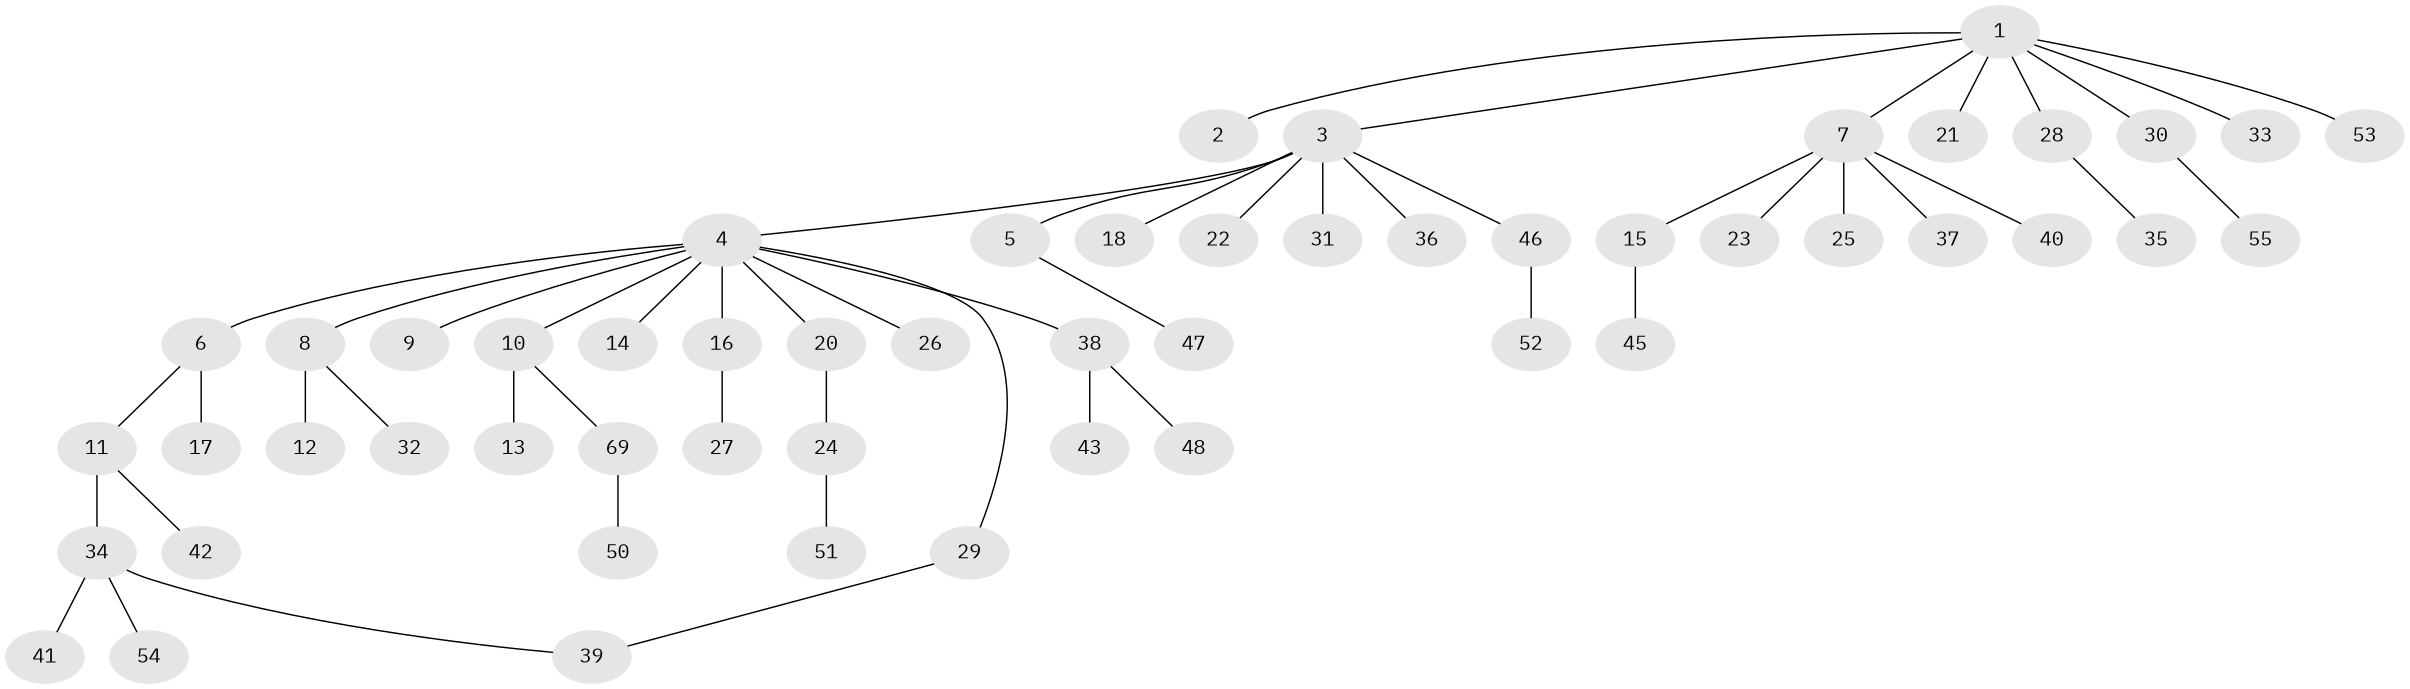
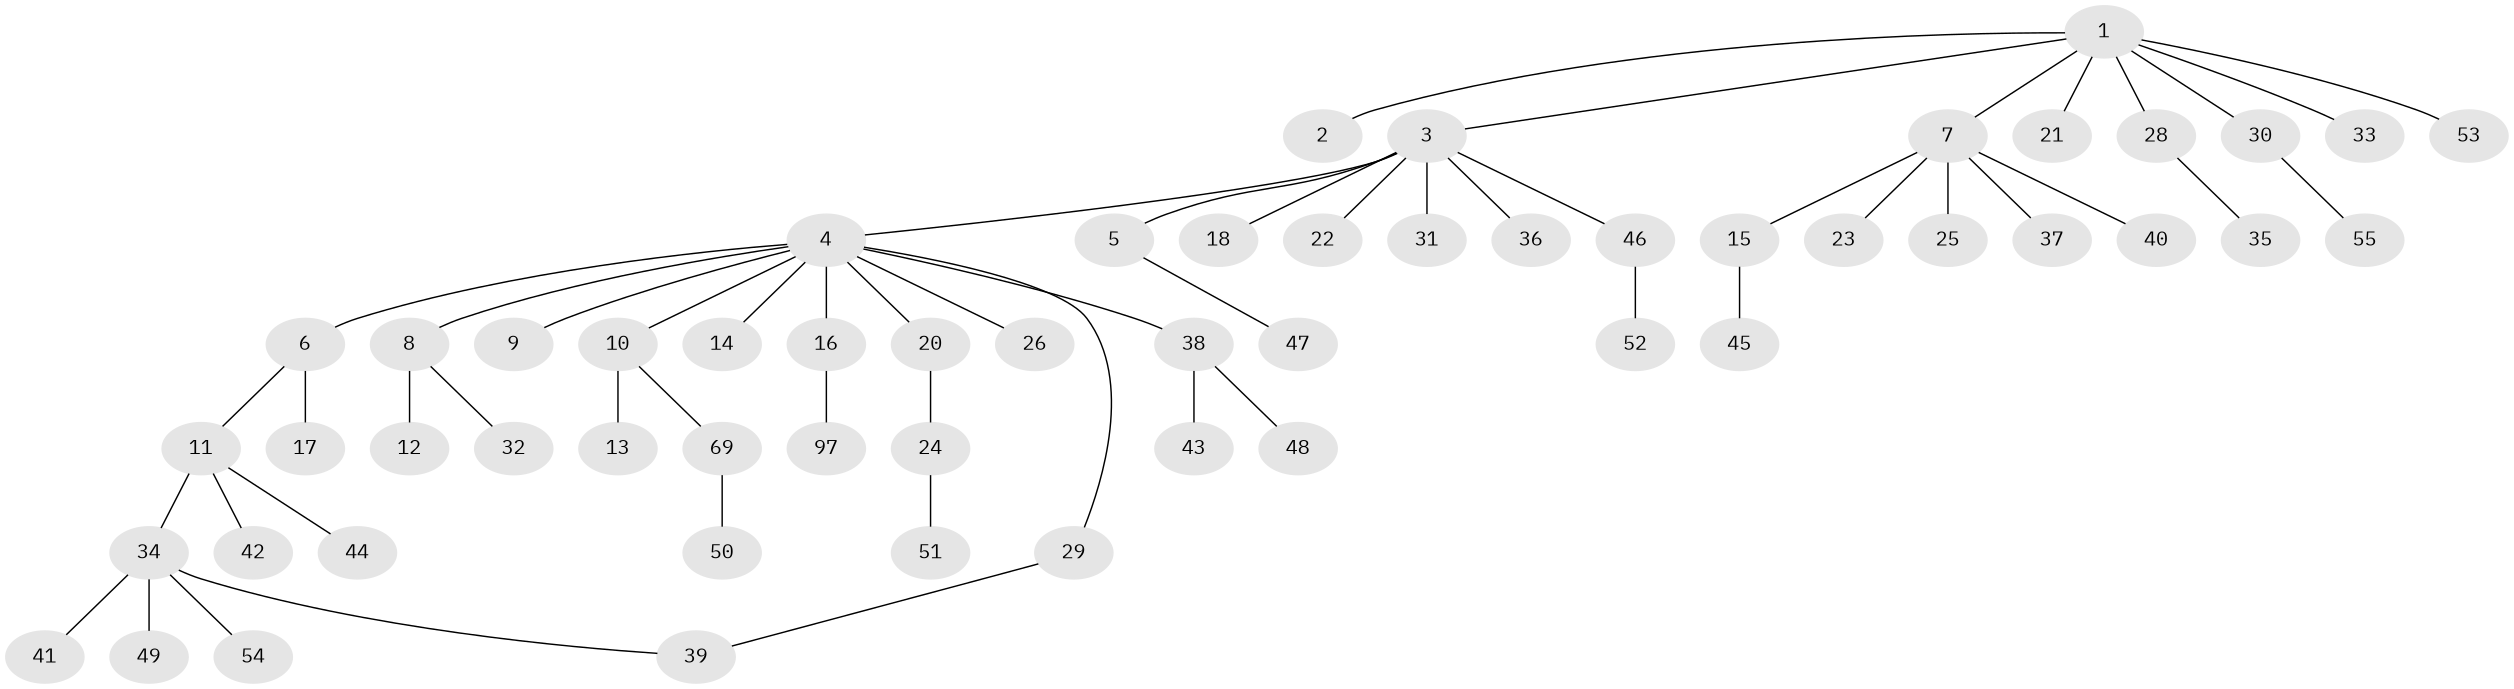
node "27": label "27" -> "97"
node "44": added
node "49": added
